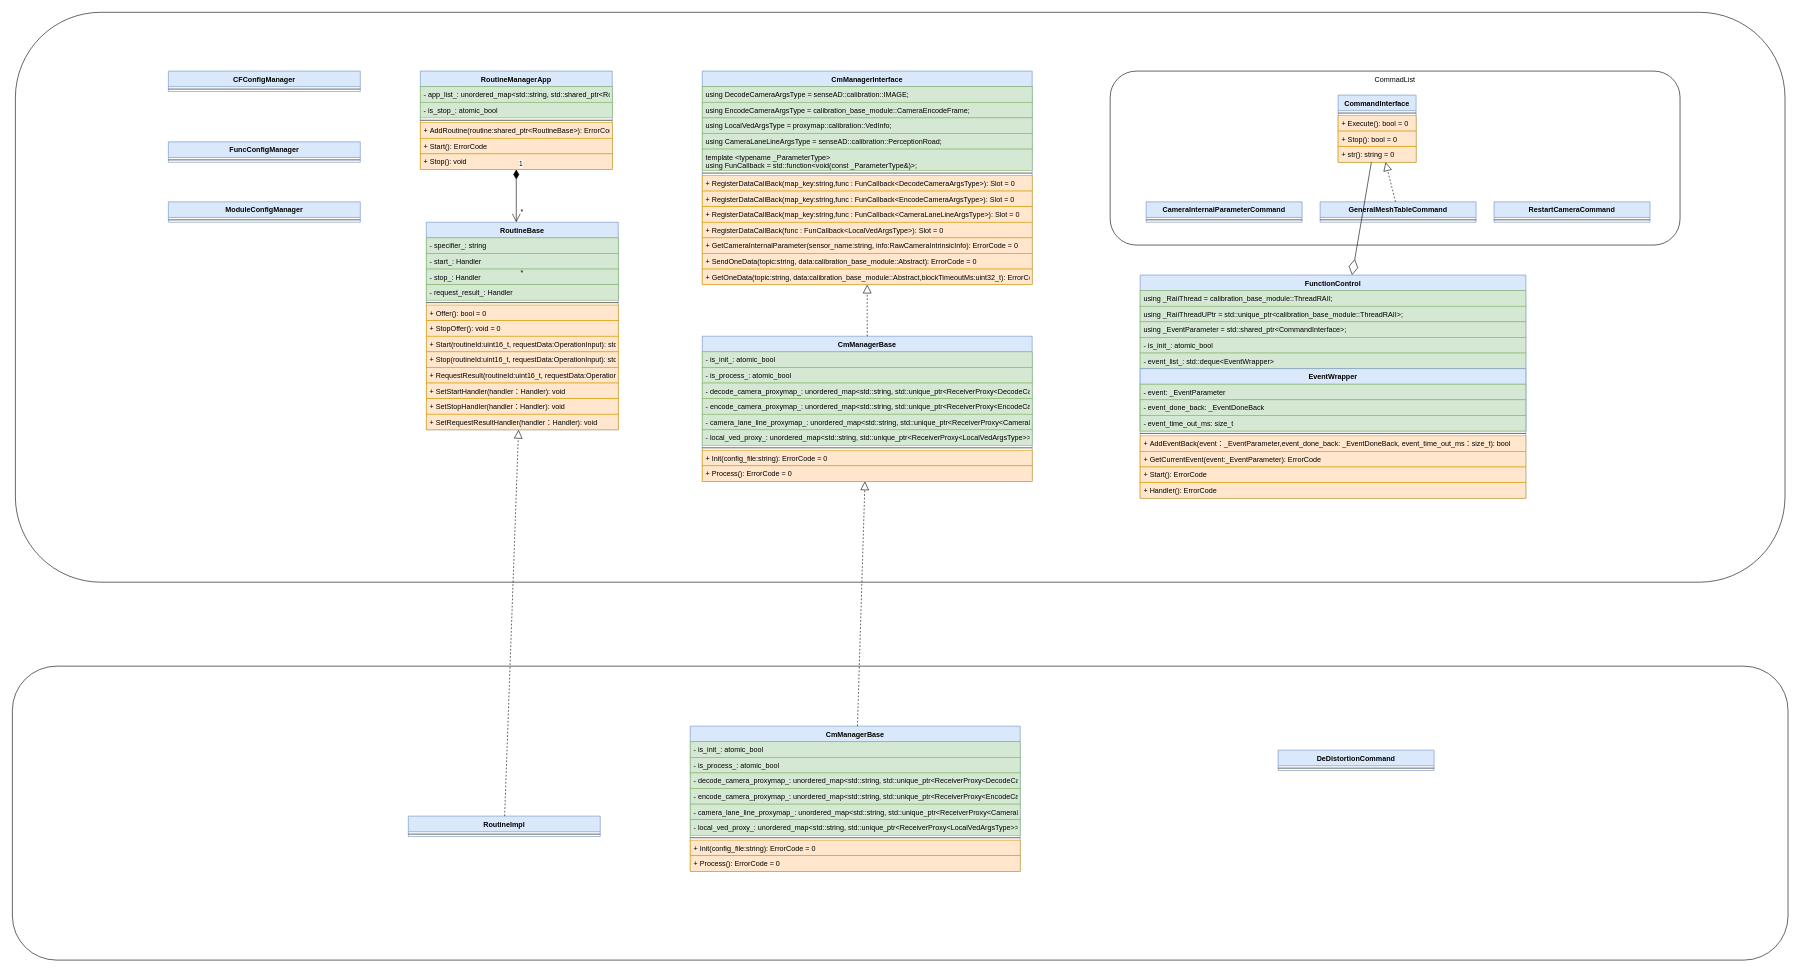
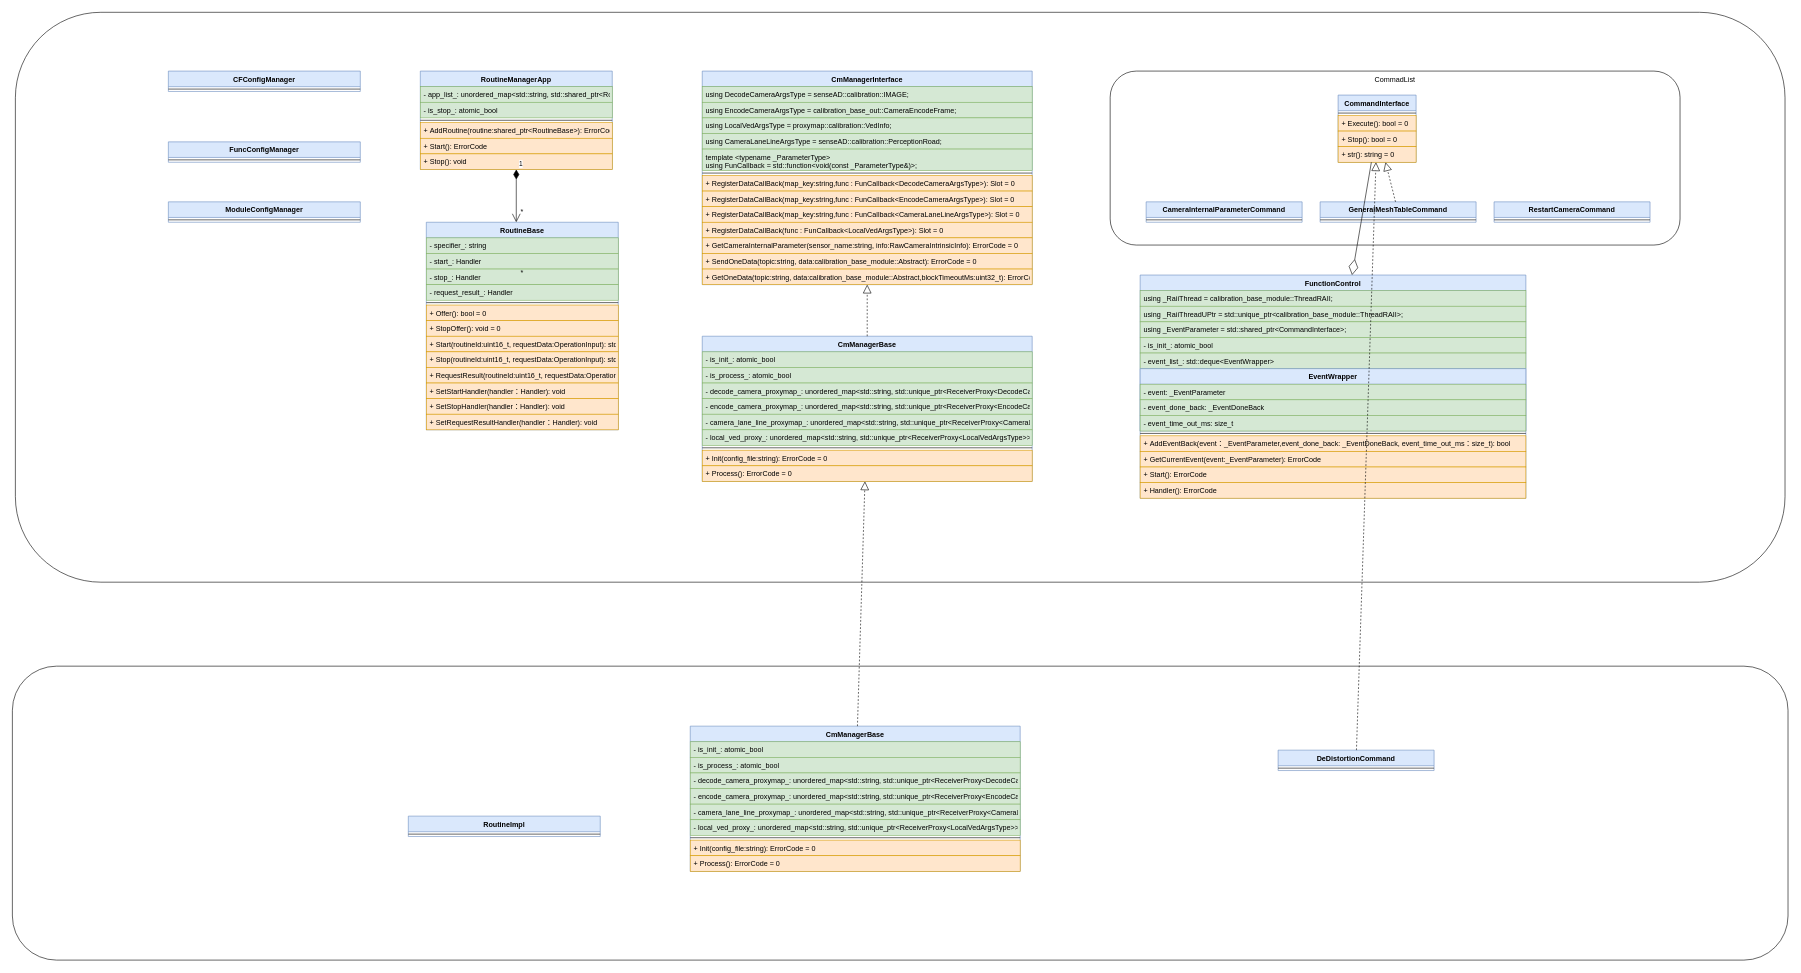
node "using EncodeCameraArgsType = calibration_base_module::CameraEncodeFrame;": label "using EncodeCameraArgsType = calibration_base_module::CameraEncodeFrame;" -> "using EncodeCameraArgsType = calibration_base_out::CameraEncodeFrame;"
edge "DeDistortionCommand" -> "CommandInterface": added
edge "RoutineImpl" -> "RoutineBase": removed
